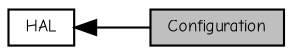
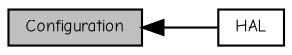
edge "Configuration" -> "HAL": reversed
